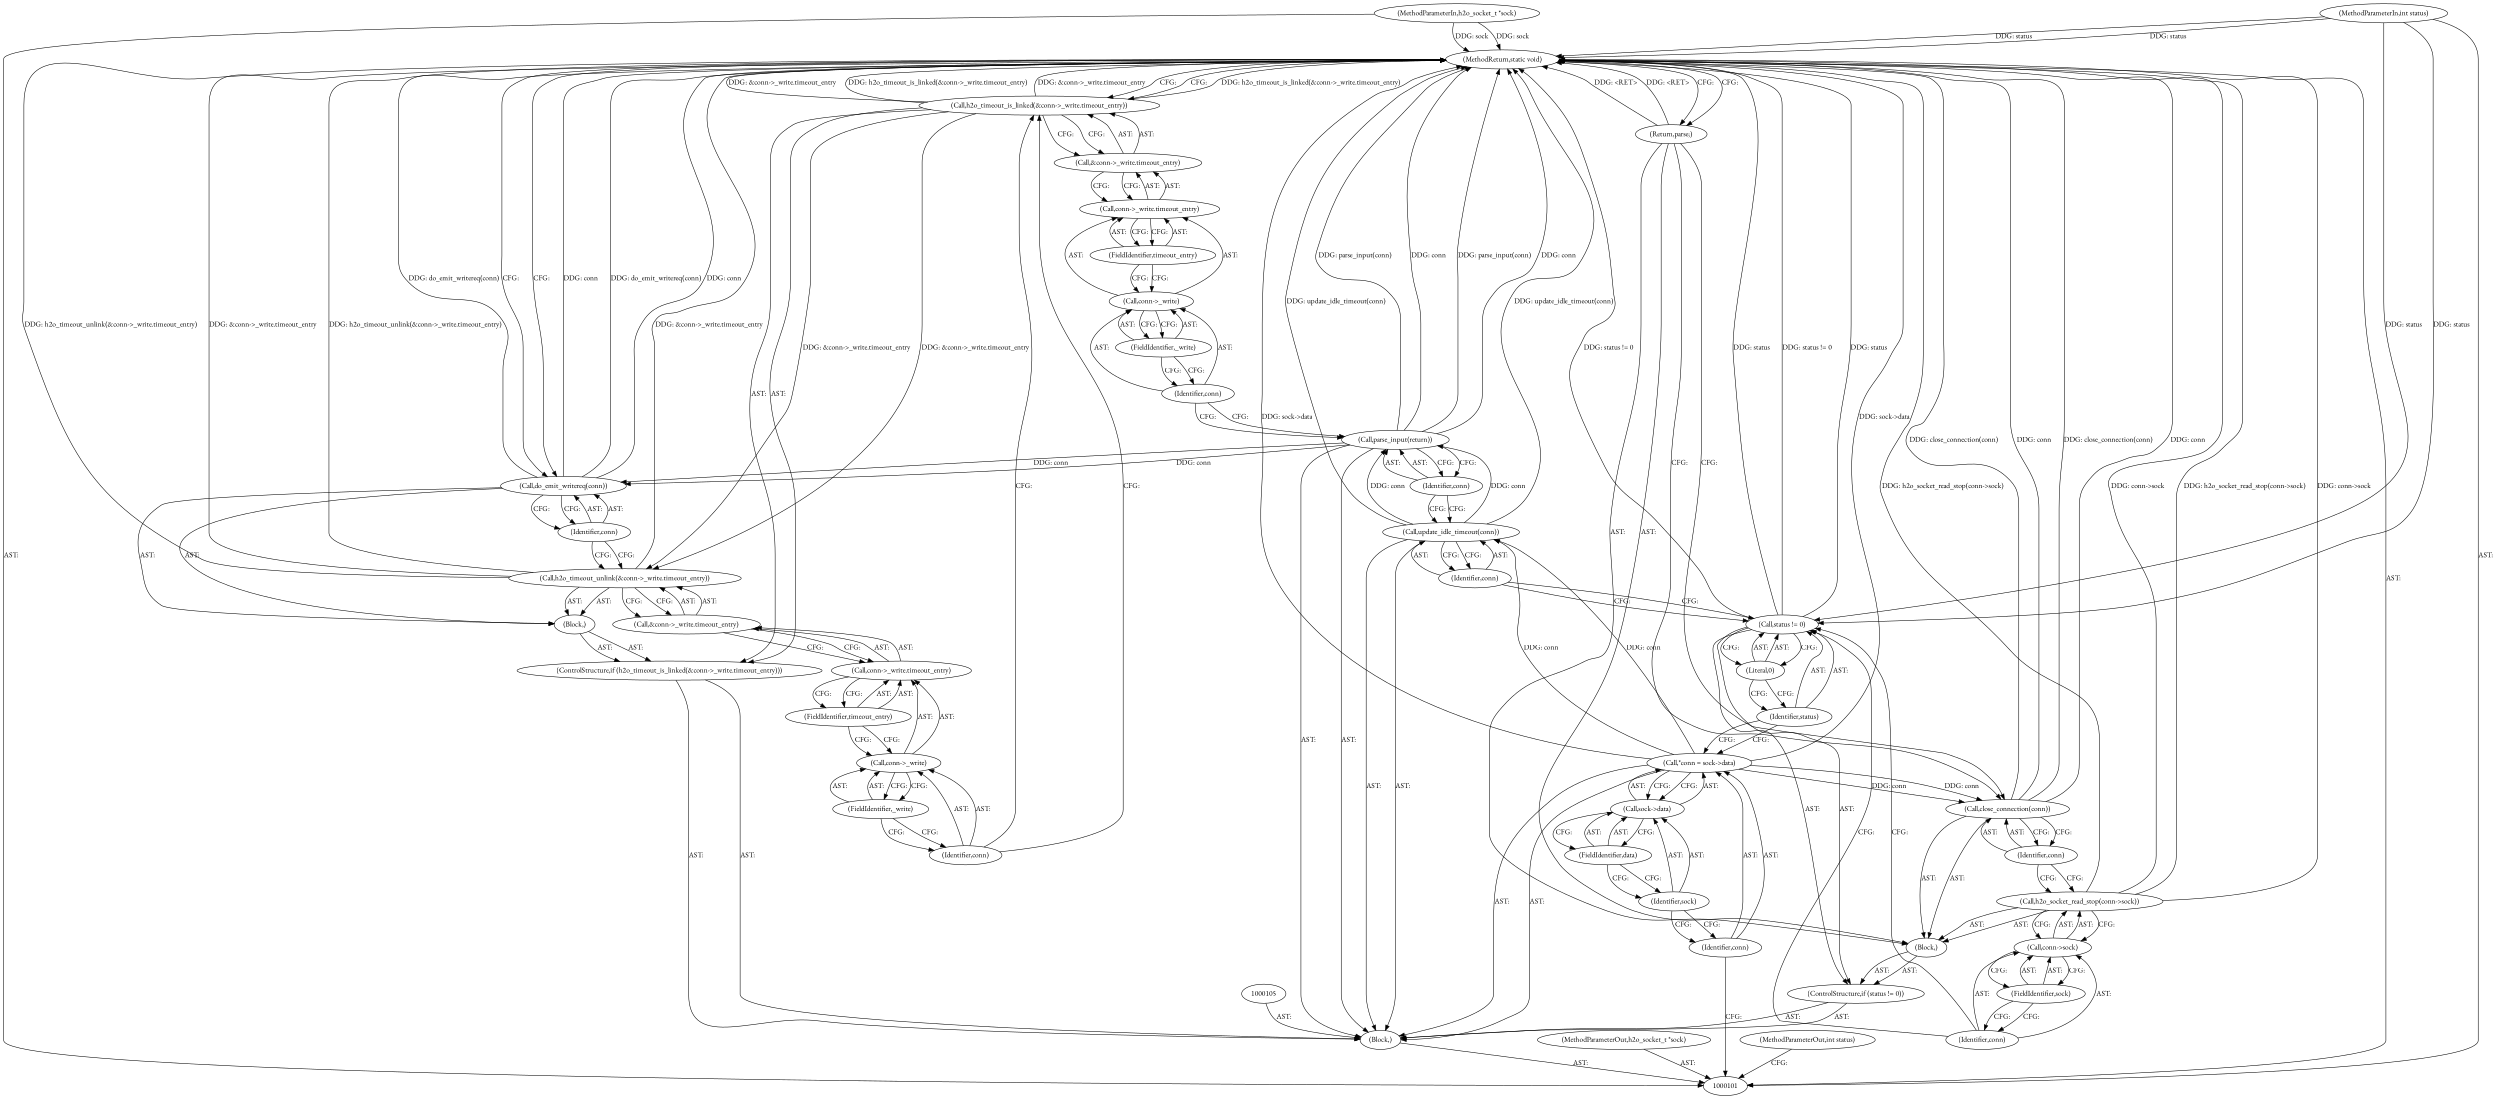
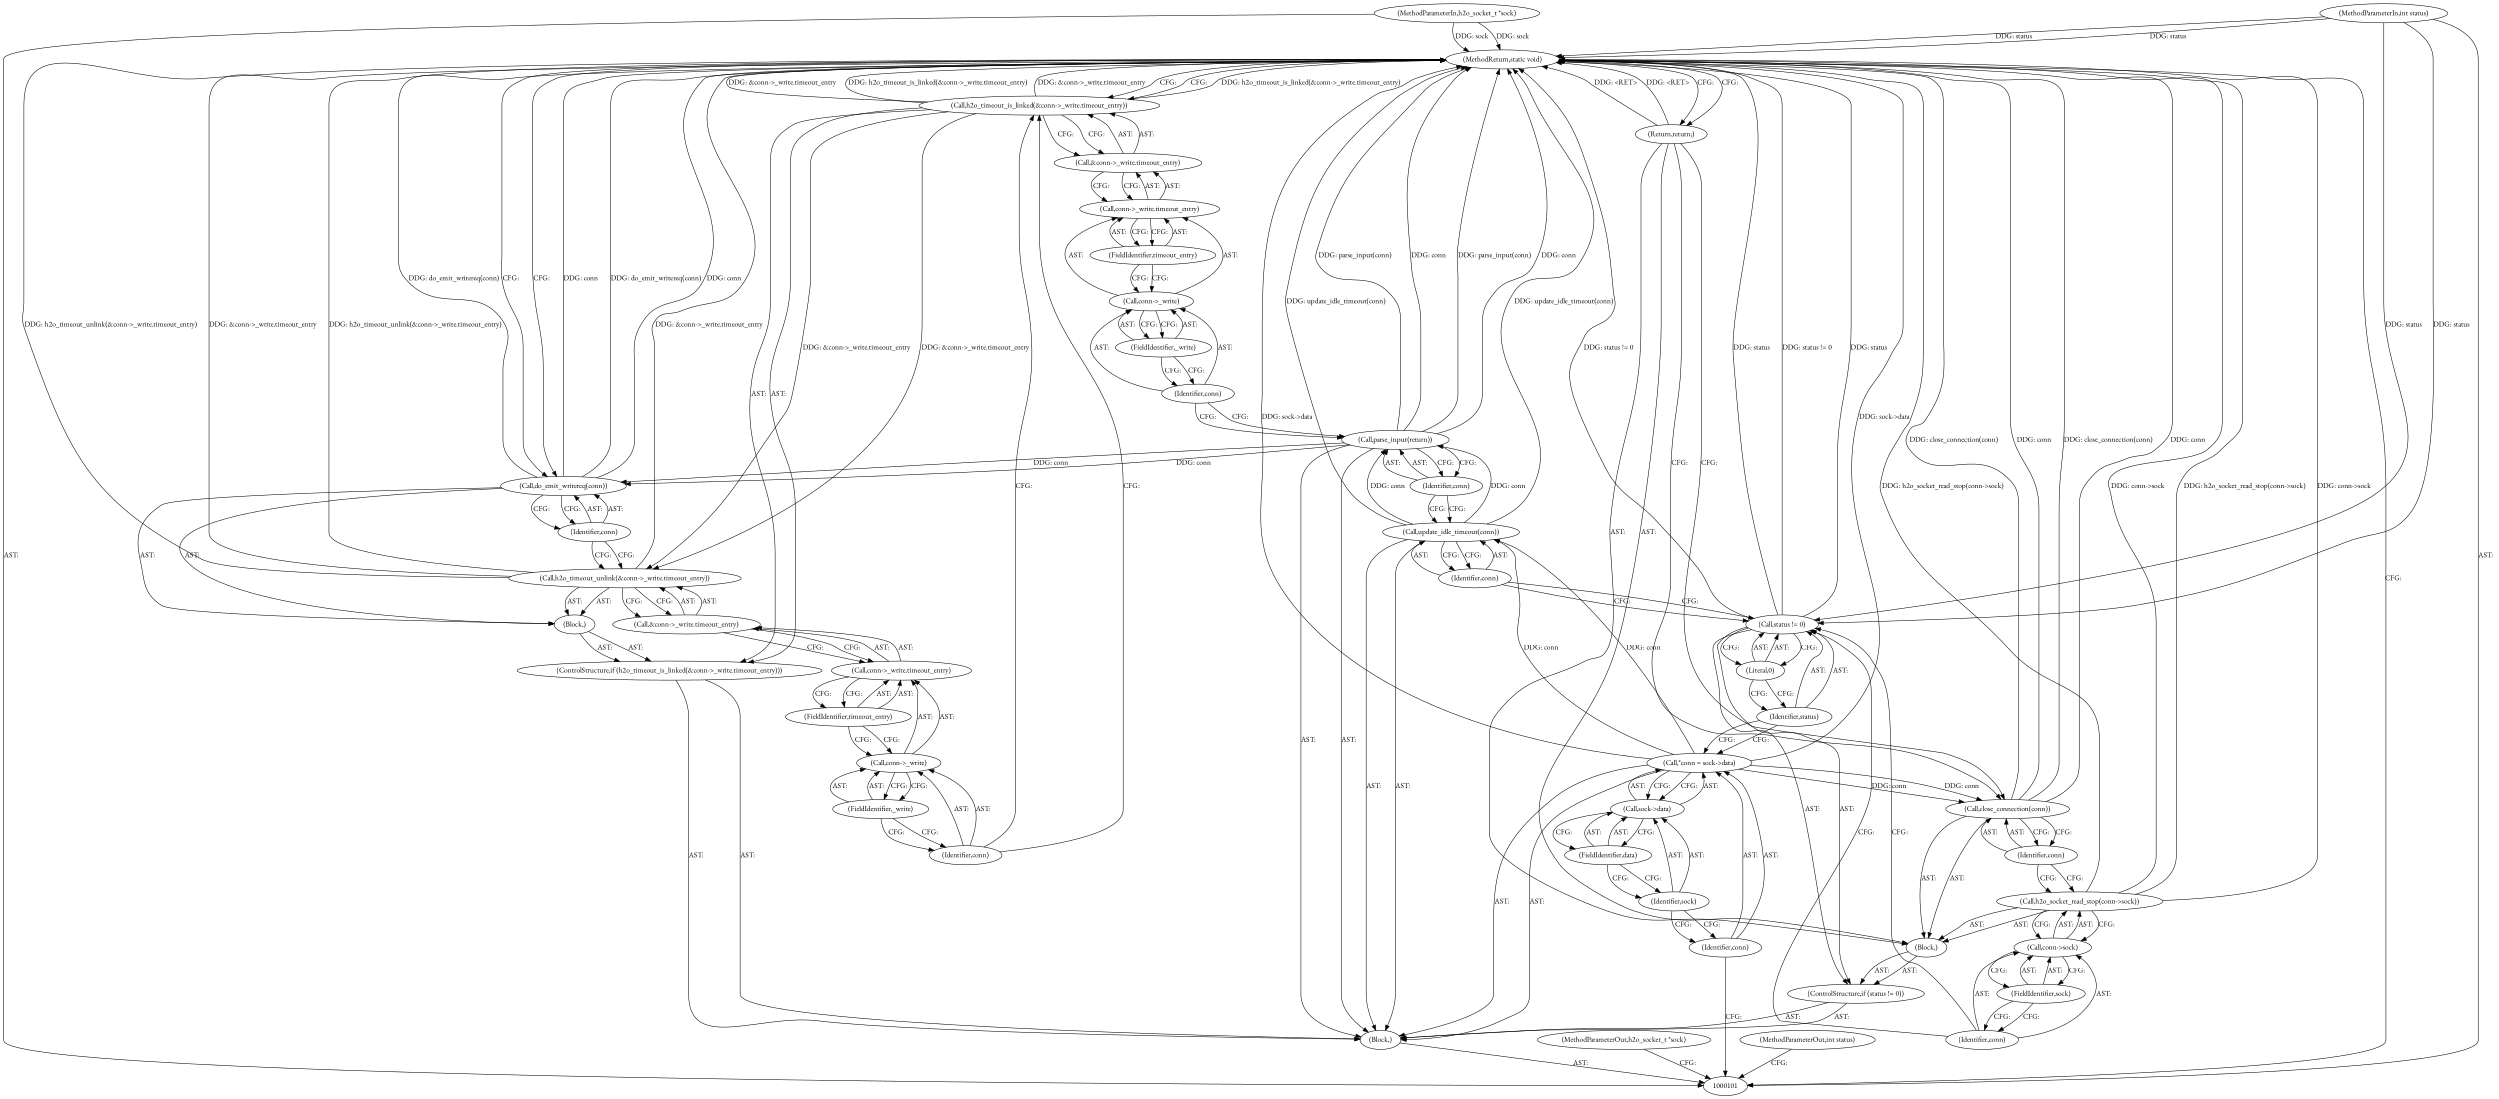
node "(Return,parse;)": label "(Return,parse;)" -> "(Return,return;)"
edge "(MethodReturn,static void)" -> "1000101": label "AST: " -> "CFG: "
node "1000105": removed
edge "(MethodParameterOut,h2o_socket_t *sock)" -> "1000101": label "AST: " -> "CFG: "
